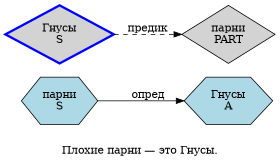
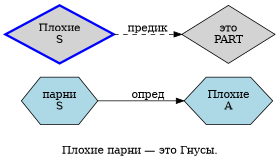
node "Гнусы S": label "Гнусы S" -> "Плохие S"
node "парни PART": label "парни PART" -> "это PART"
node "Гнусы A": label "Гнусы A" -> "Плохие A"
